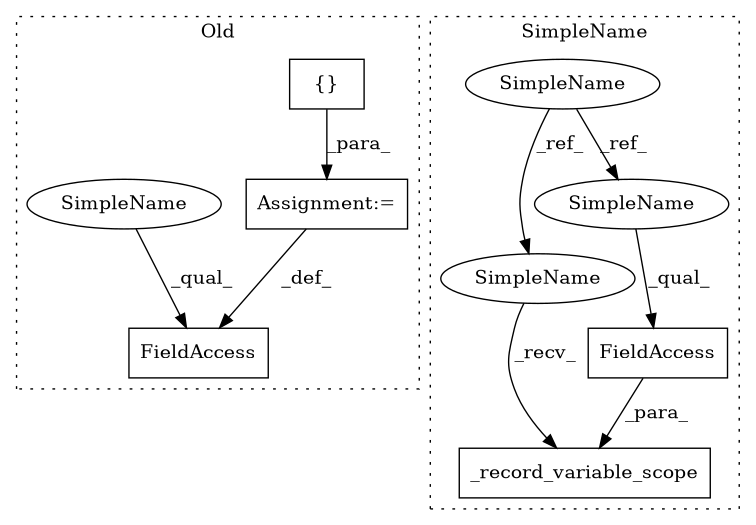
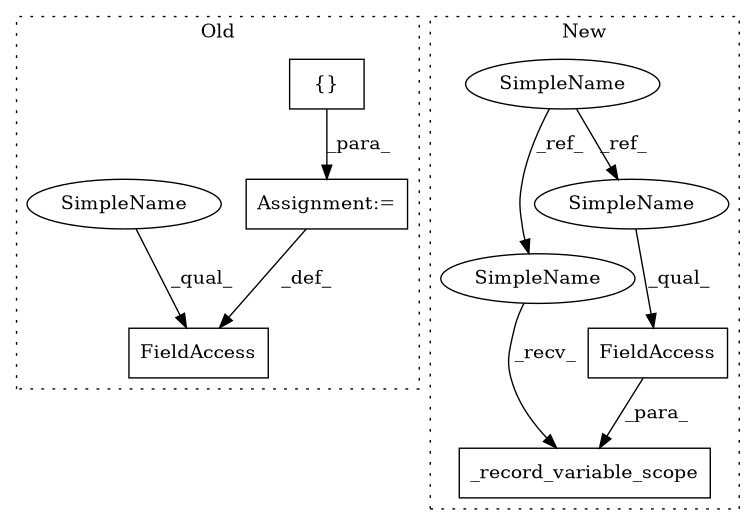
cluster "SimpleName": label "SimpleName" -> "New"
